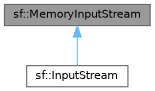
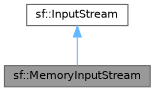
edge "sf::InputStream" -> "sf::MemoryInputStream": reversed
